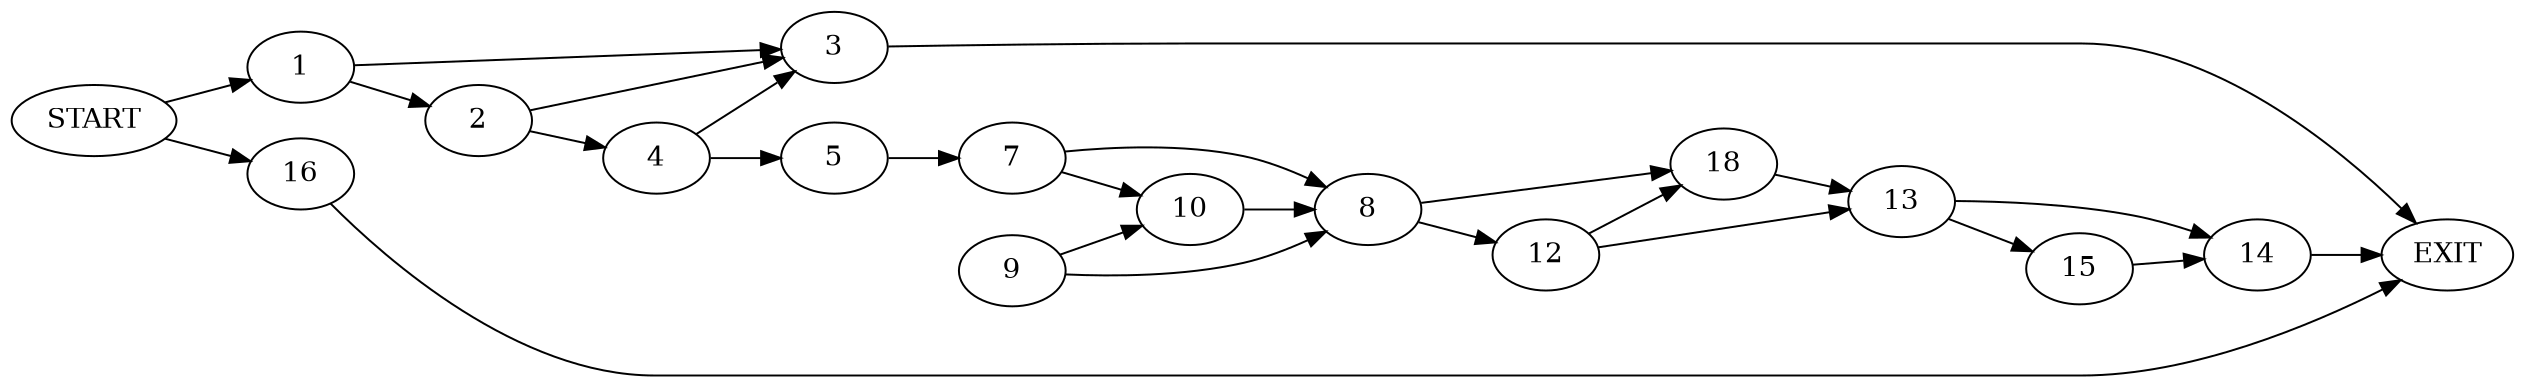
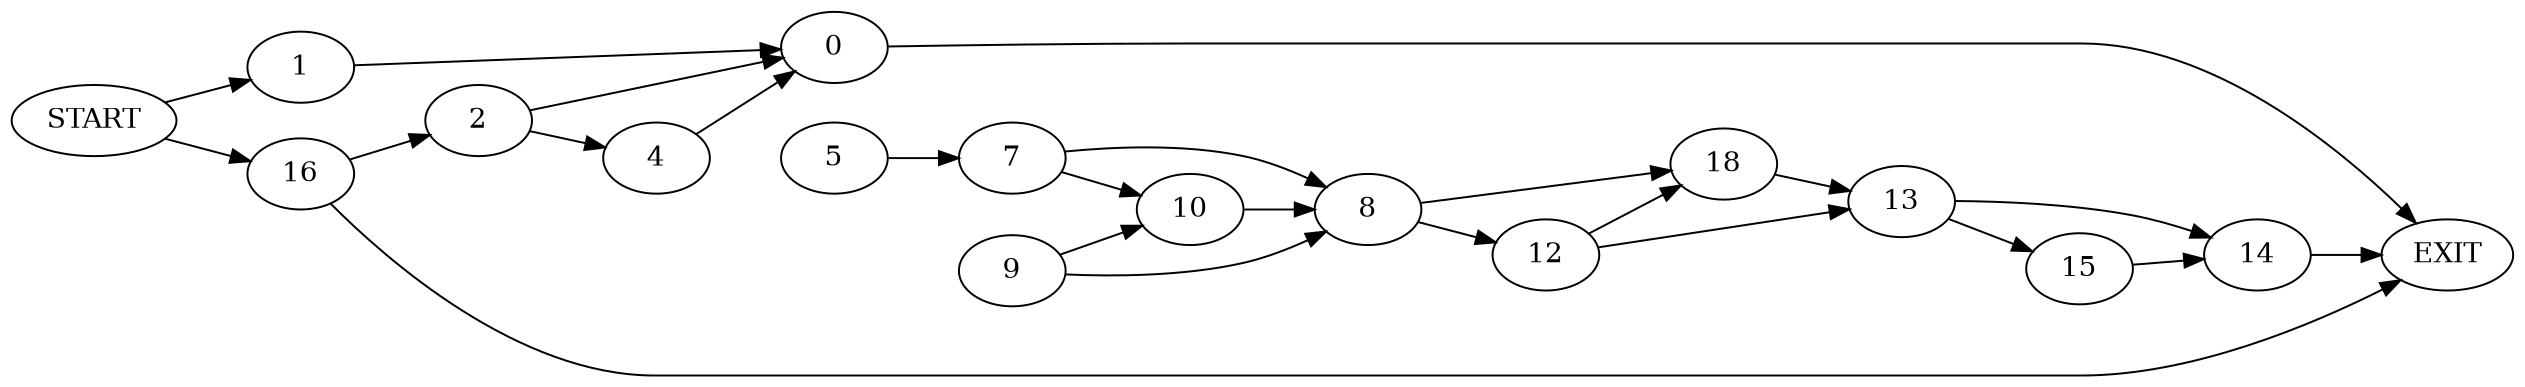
node "3": label "3" -> "0"
edge "1" -> "2": now "16" -> "2"
edge "4" -> "5": removed
